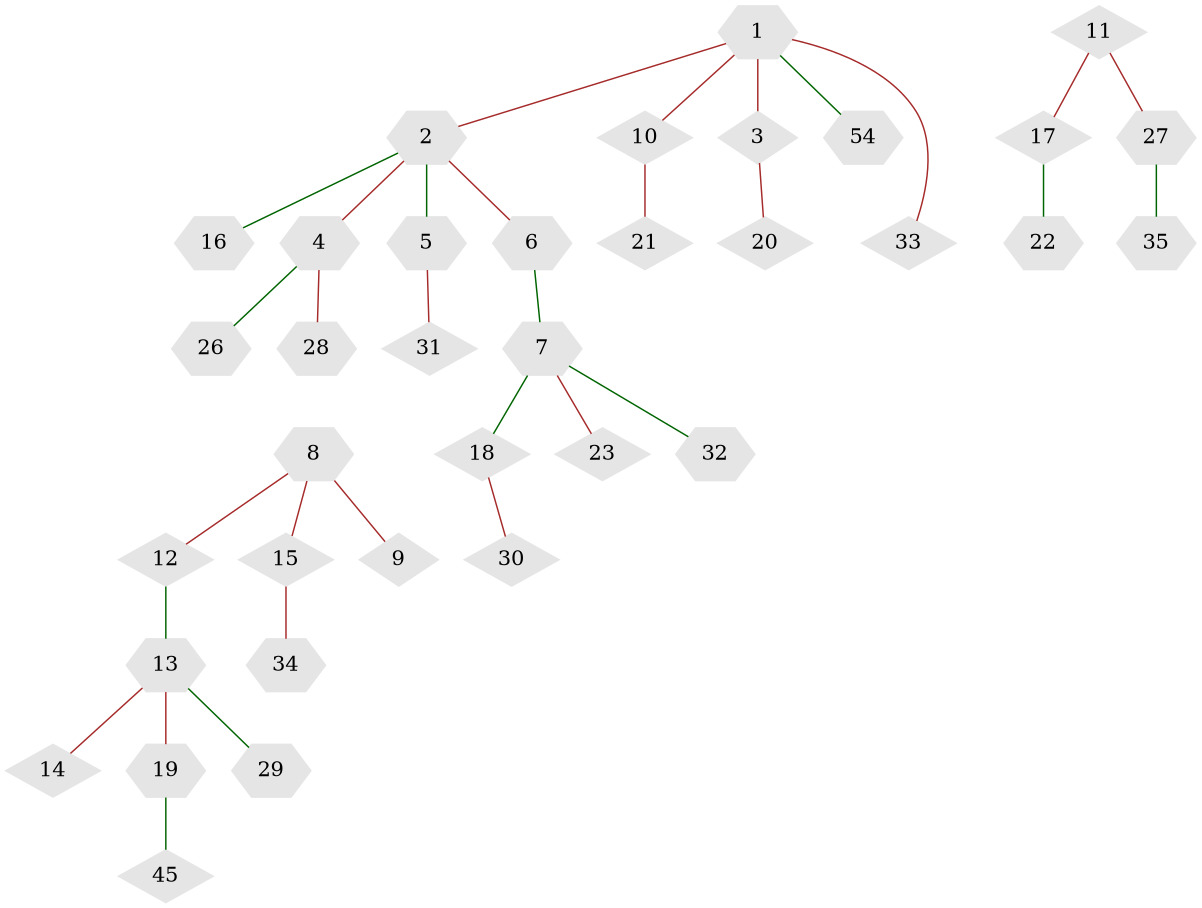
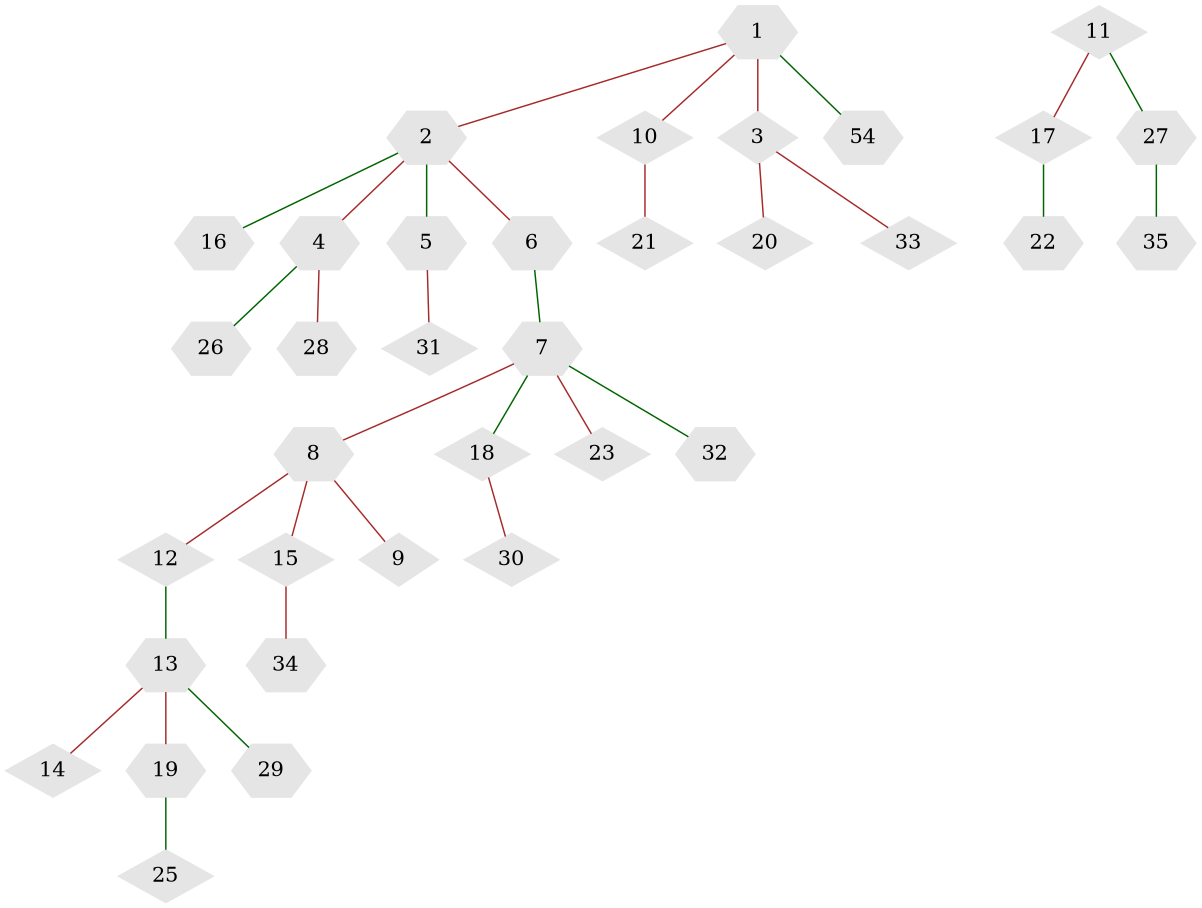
edge "11" -- "27": color brown -> darkgreen
edge "1" -- "33": now "3" -- "33"
edge "7" -- "8": added
node "45": label "45" -> "25"
